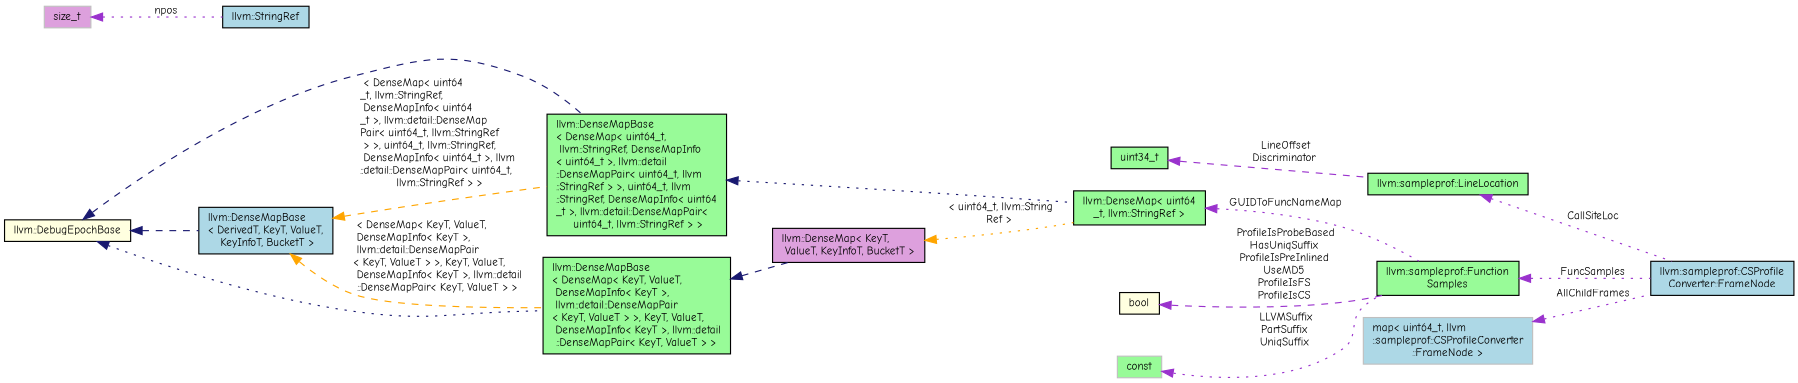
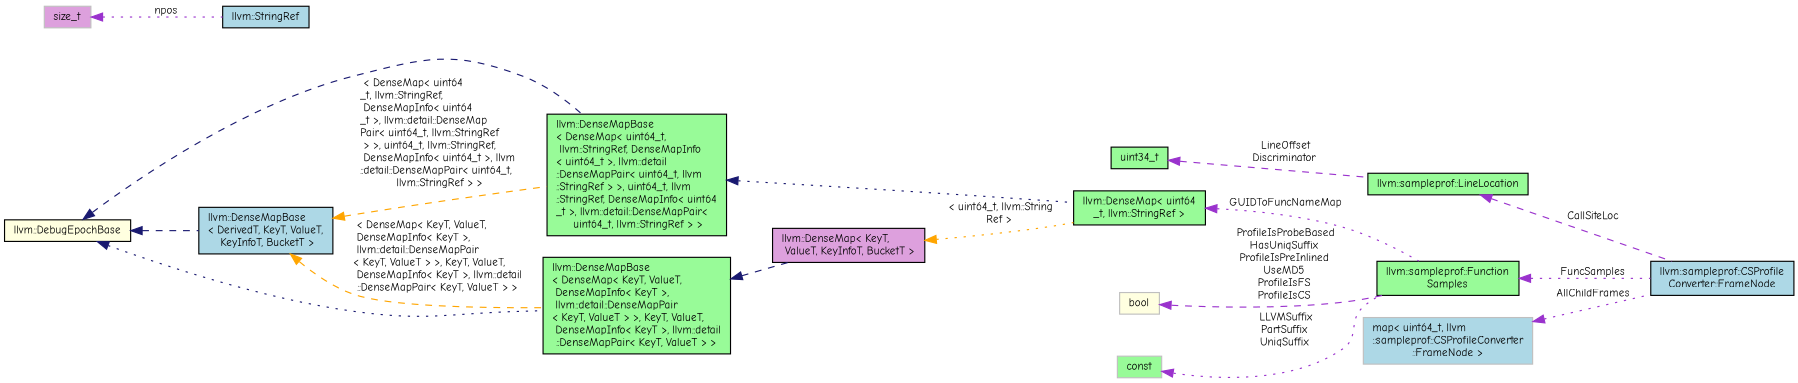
edge "llvm::sampleprof::CSProfile Converter::FrameNode" -> "llvm::sampleprof::LineLocation": style dotted -> dashed
node "bool": color black -> grey75
